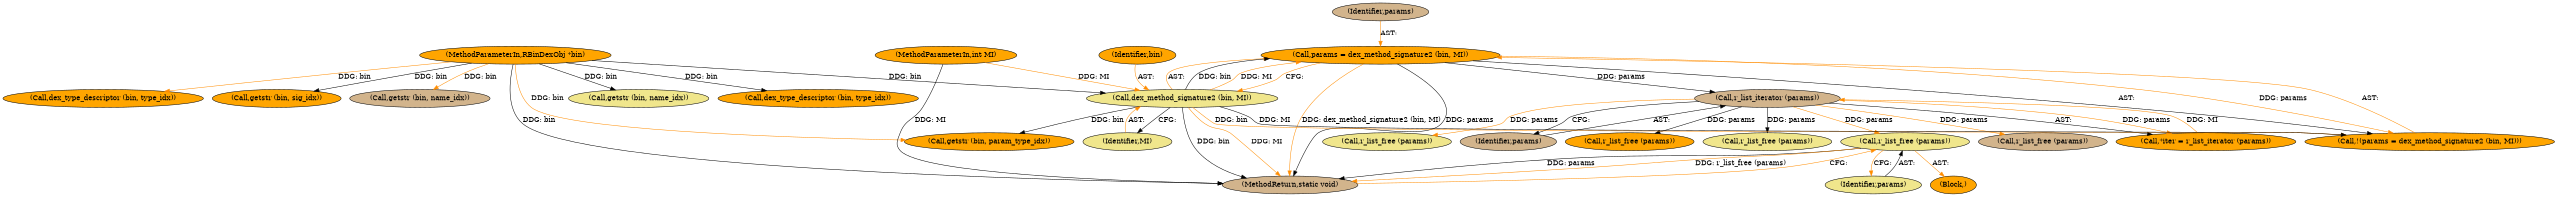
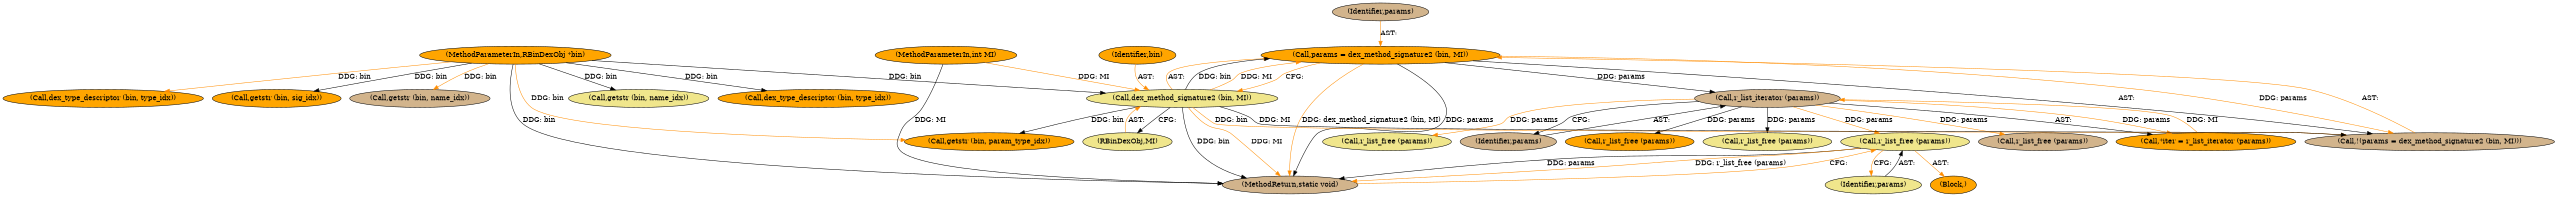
node "(Identifier,MI)": label "(Identifier,MI)" -> "(RBinDexObj,MI)"
node "(Call,!(params = dex_method_signature2 (bin, MI)))": fillcolor orange -> tan
